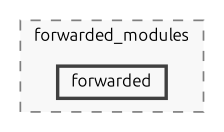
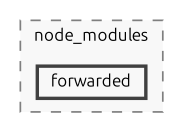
cluster "forwarded_modules": label "forwarded_modules" -> "node_modules"
